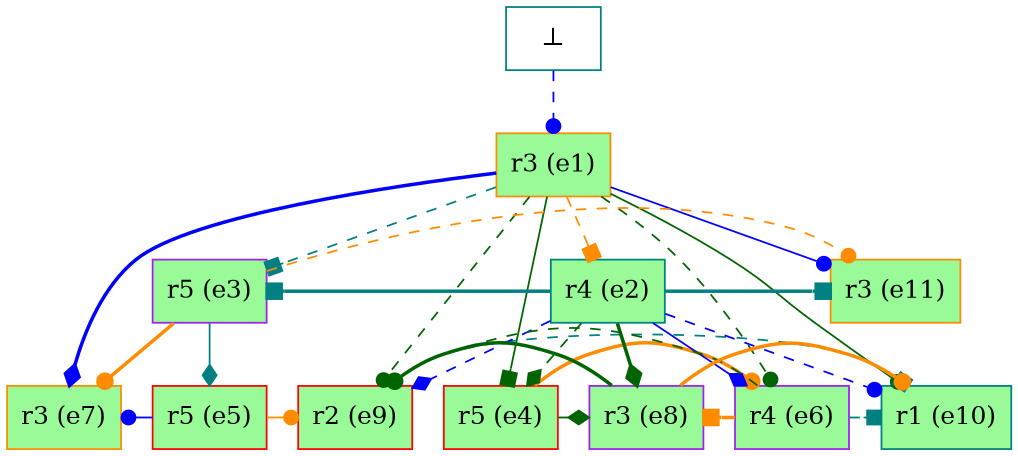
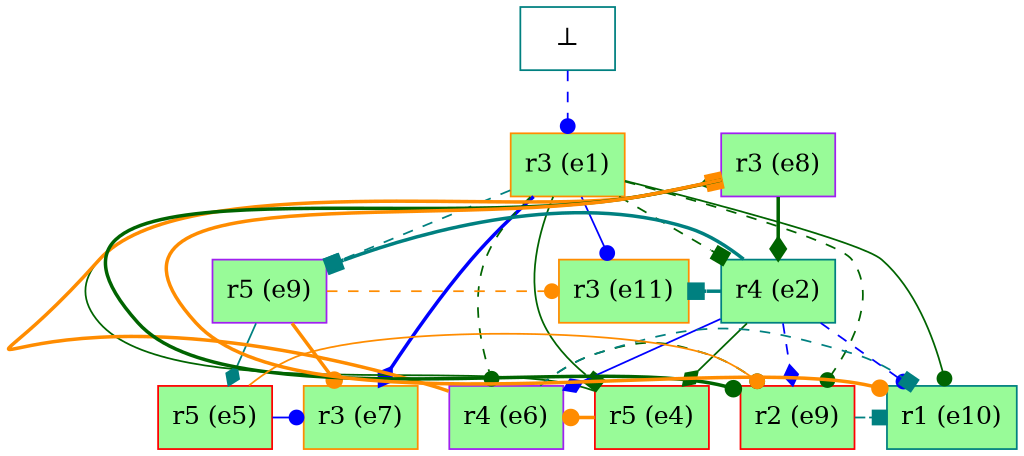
edge "r3 (e1)" -> "r4 (e2)": color darkorange -> darkgreen
node "r5 (e3)": label "r5 (e3)" -> "r5 (e9)"
edge "r4 (e2)" -> "r3 (e8)": reversed
edge "r4 (e2)" -> "r5 (e4)": style dashed -> solid
